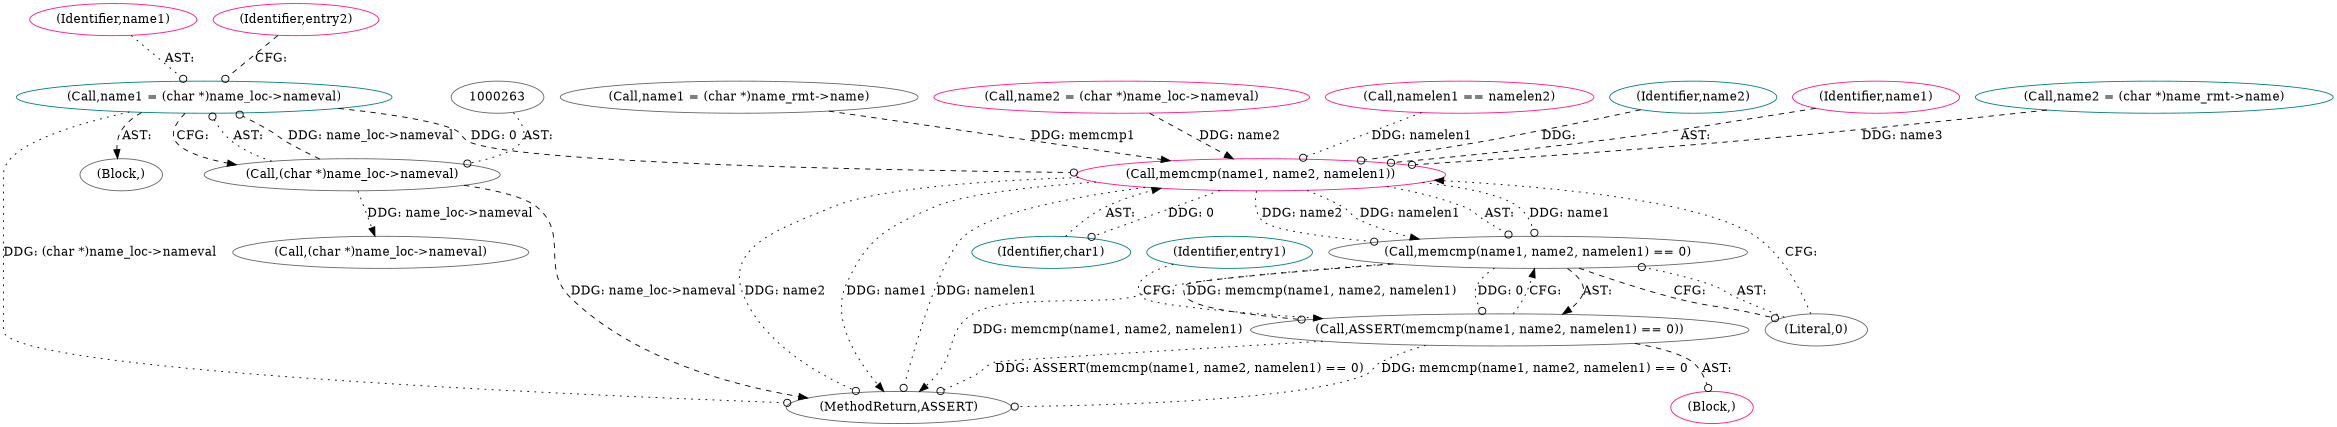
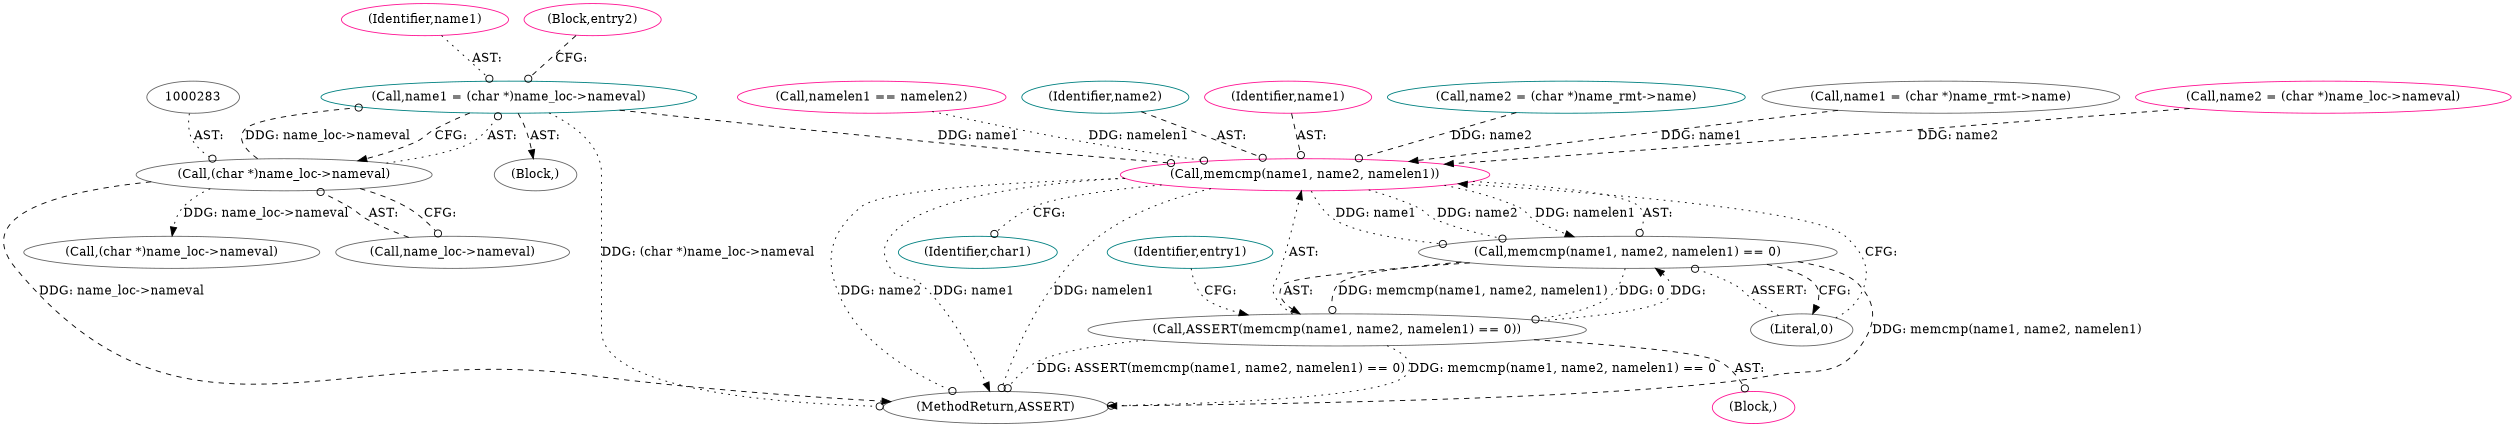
node "(Identifier,entry2)": label "(Identifier,entry2)" -> "(Block,entry2)"
node "1000263": label "1000263" -> "1000283"
edge "(Call,name1 = (char *)name_loc->nameval)" -> "(Call,memcmp(name1, name2, namelen1))": label "DDG: 0" -> "DDG: name1"
edge "(Call,name1 = (char *)name_rmt->name)" -> "(Call,memcmp(name1, name2, namelen1))": label "DDG: memcmp1" -> "DDG: name1"
edge "(Identifier,name2)" -> "(Call,memcmp(name1, name2, namelen1))": label "DDG: " -> "AST: "
edge "(Call,name2 = (char *)name_rmt->name)" -> "(Call,memcmp(name1, name2, namelen1))": label "DDG: name3" -> "DDG: name2"
edge "(Identifier,char1)" -> "(Call,memcmp(name1, name2, namelen1))": now "(Call,ASSERT(memcmp(name1, name2, namelen1) == 0))" -> "(Call,memcmp(name1, name2, namelen1))"
edge "(Call,memcmp(name1, name2, namelen1))" -> "(Identifier,char1)": label "DDG: 0" -> "CFG: "
node "(Call,name_loc->nameval)": added
edge "(Call,ASSERT(memcmp(name1, name2, namelen1) == 0))" -> "(Call,memcmp(name1, name2, namelen1) == 0)": label "CFG: " -> "DDG: "
edge "(Literal,0)" -> "(Call,memcmp(name1, name2, namelen1) == 0)": label "AST: " -> "ASSERT: "
edge "(Call,memcmp(name1, name2, namelen1) == 0)" -> "(MethodReturn,ASSERT)": style dotted -> dashed
edge "(Call,memcmp(name1, name2, namelen1) == 0)" -> "(Literal,0)": arrowhead odot -> normal
